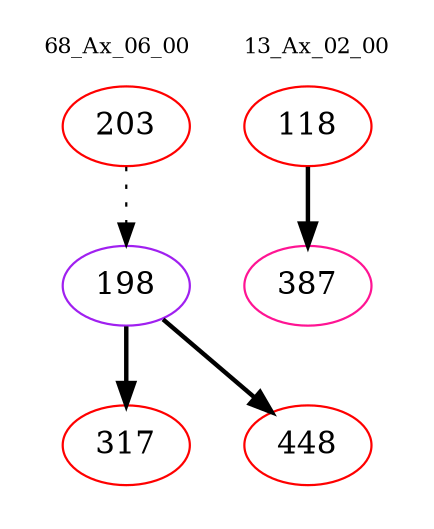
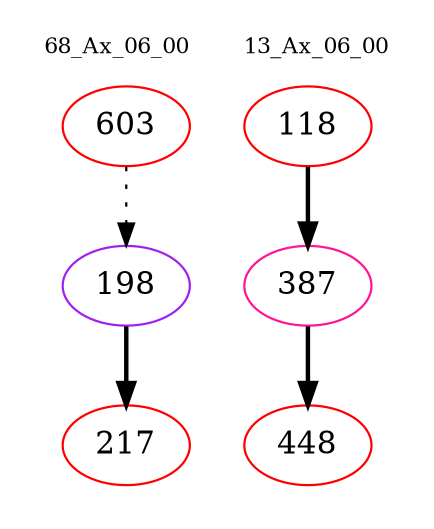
cluster "13_Ax_02_00": label "13_Ax_02_00" -> "13_Ax_06_00"
node "203": label "203" -> "603"
edge "198" -> "448": now "387" -> "448"
node "317": label "317" -> "217"
